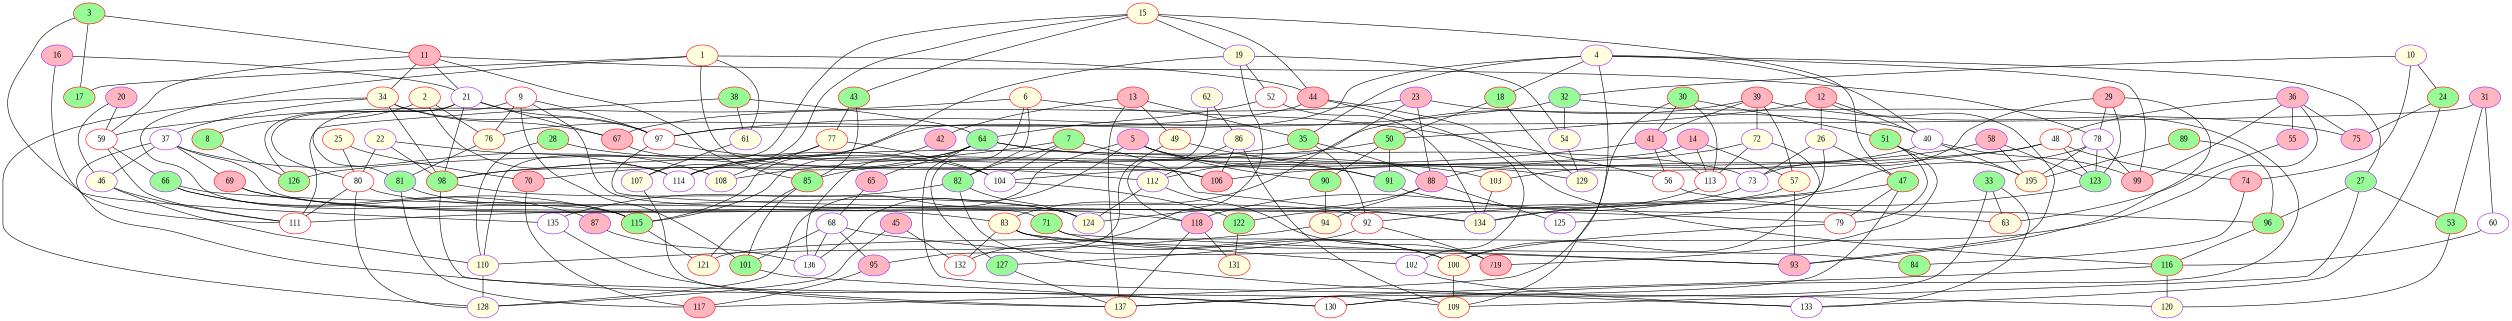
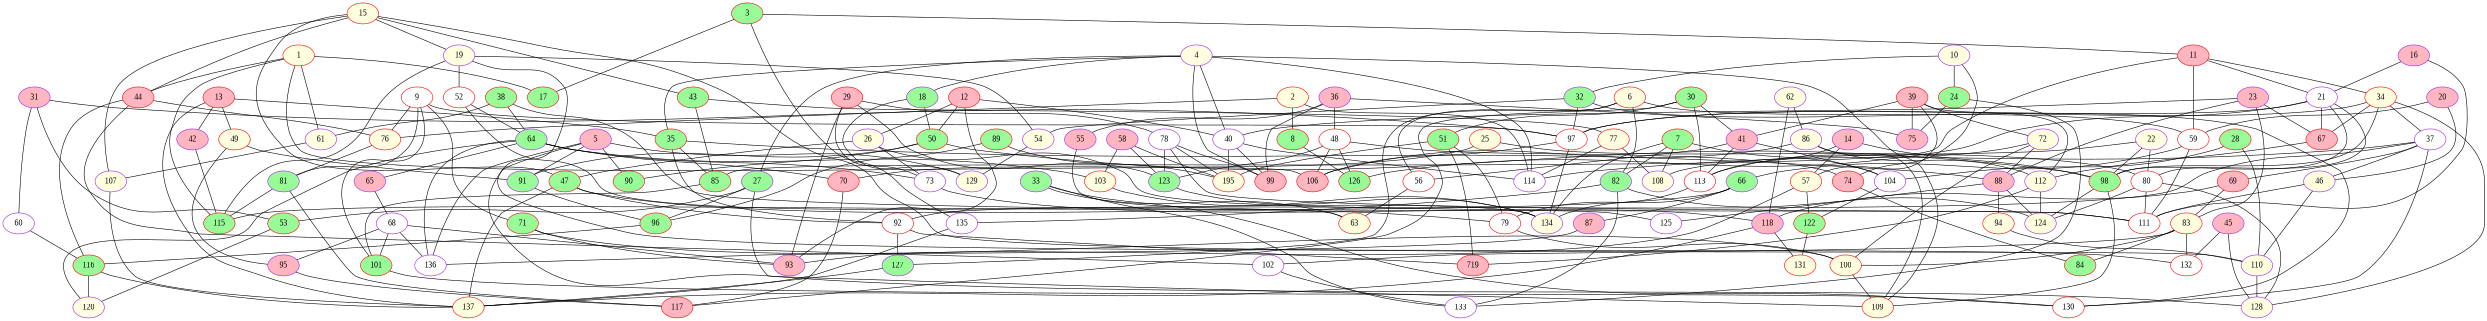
edge "11" -- "78": removed
node "18": color red -> purple
edge "77" -- "104": removed
edge "90" -- "94": removed
node "121": removed
